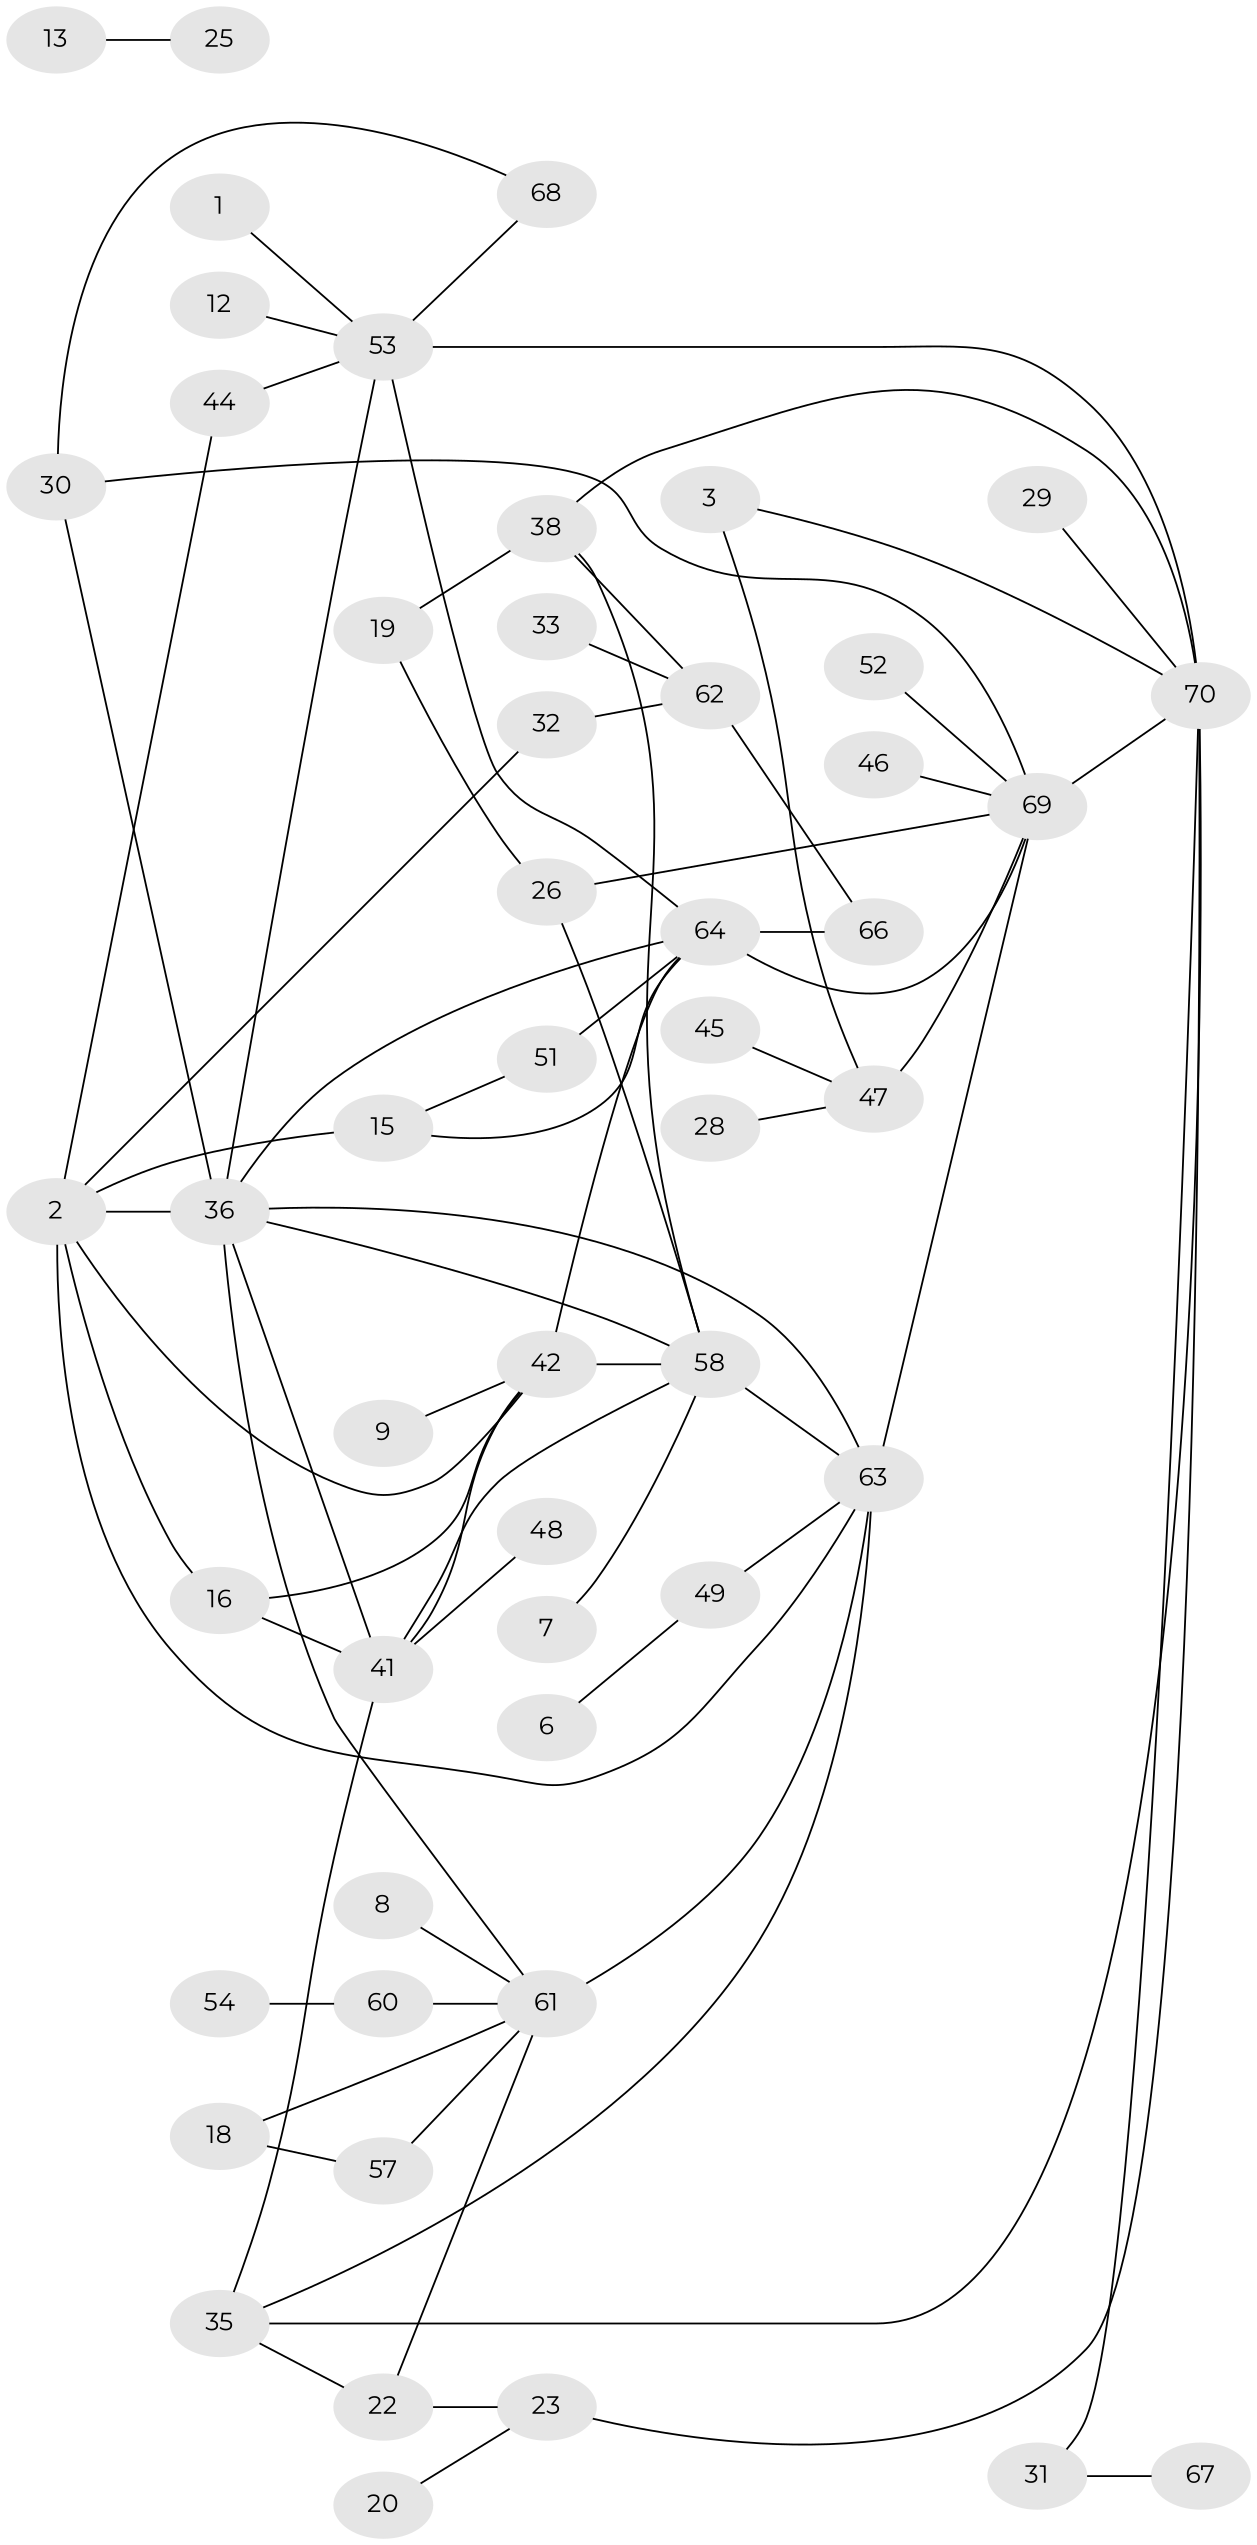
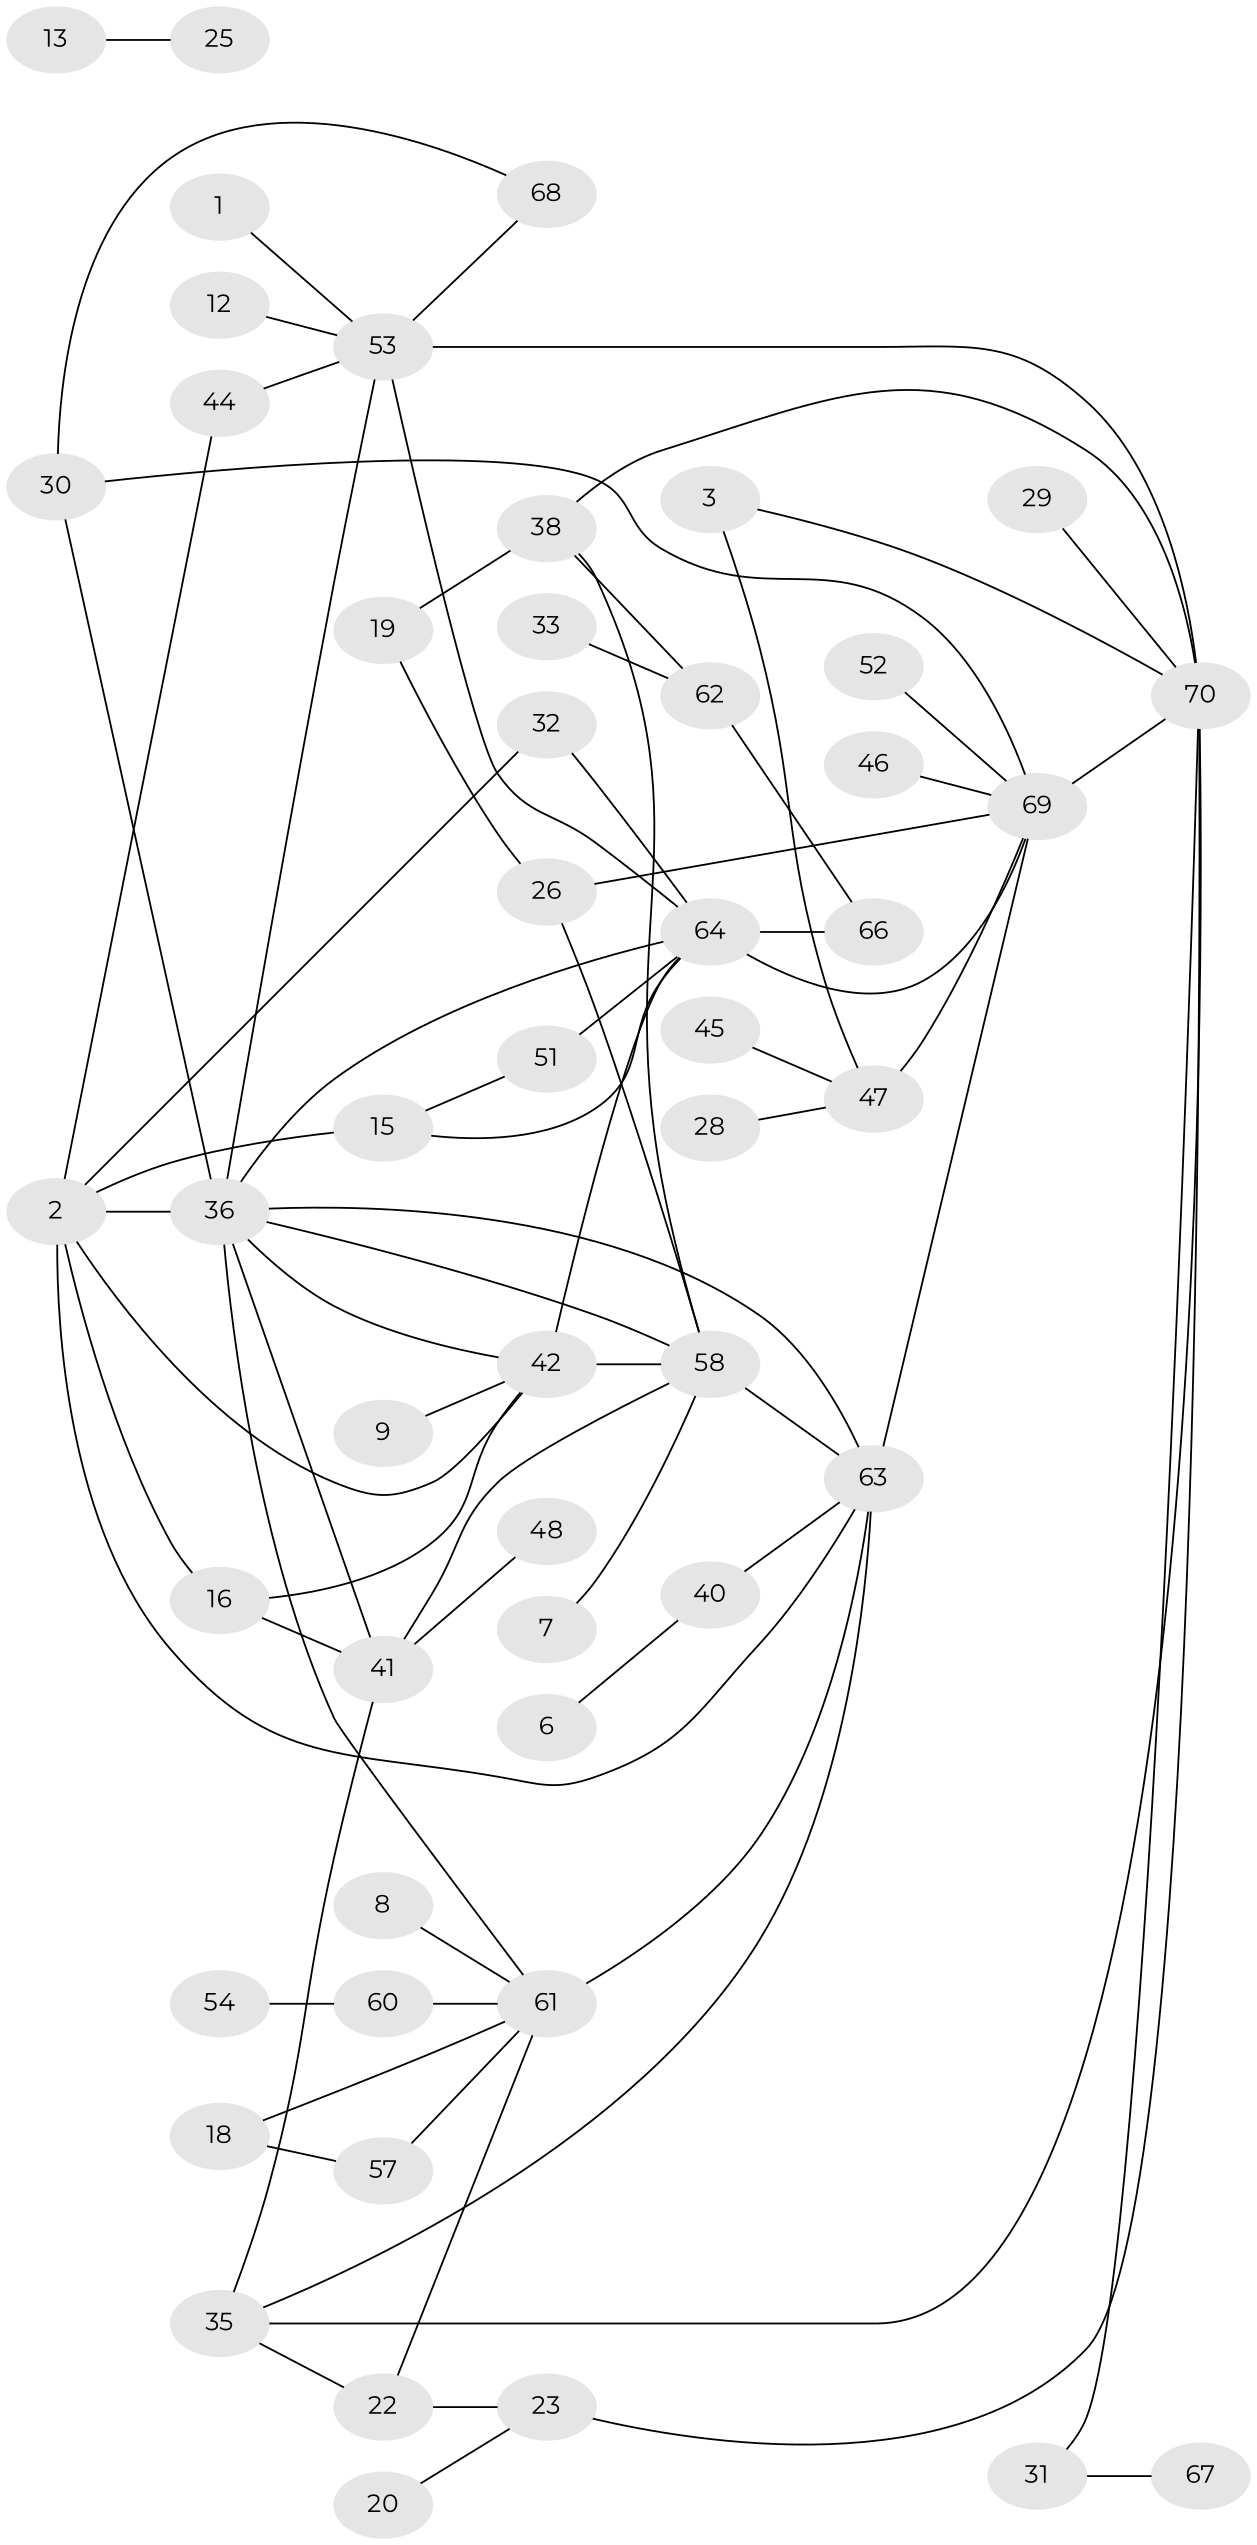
edge "62" -- "32": now "64" -- "32"
edge "42" -- "41": now "42" -- "36"
node "49": label "49" -> "40"
